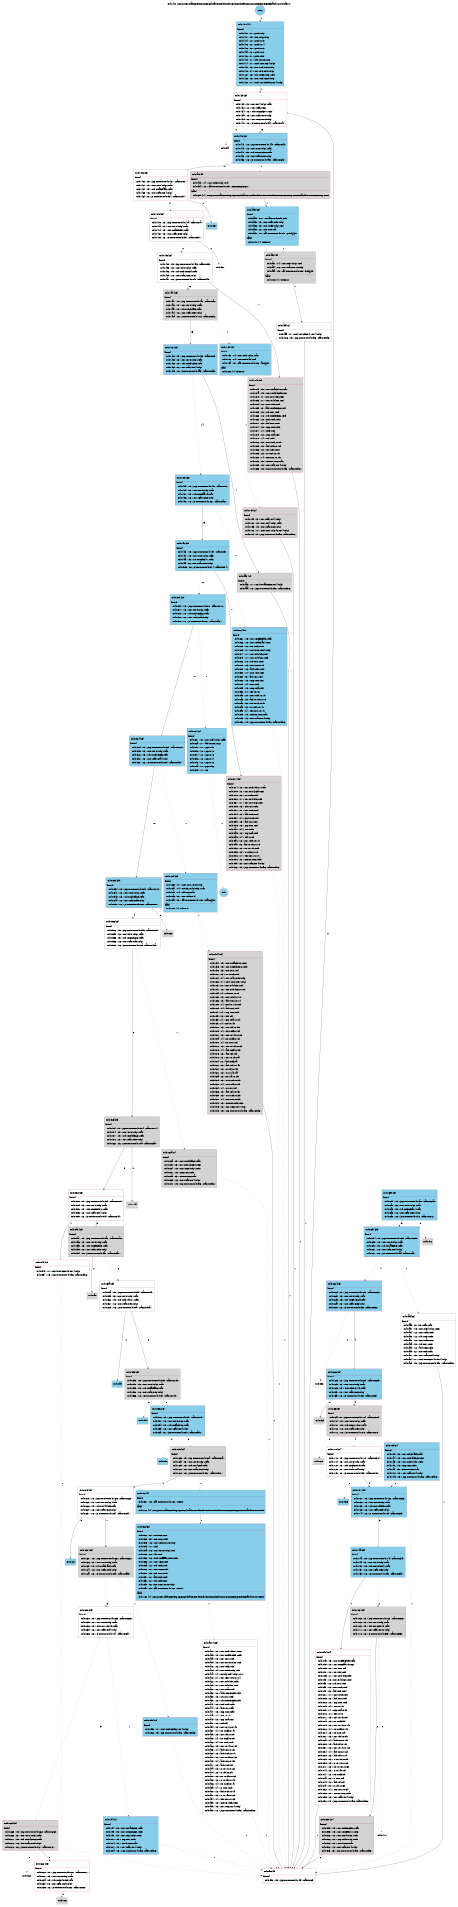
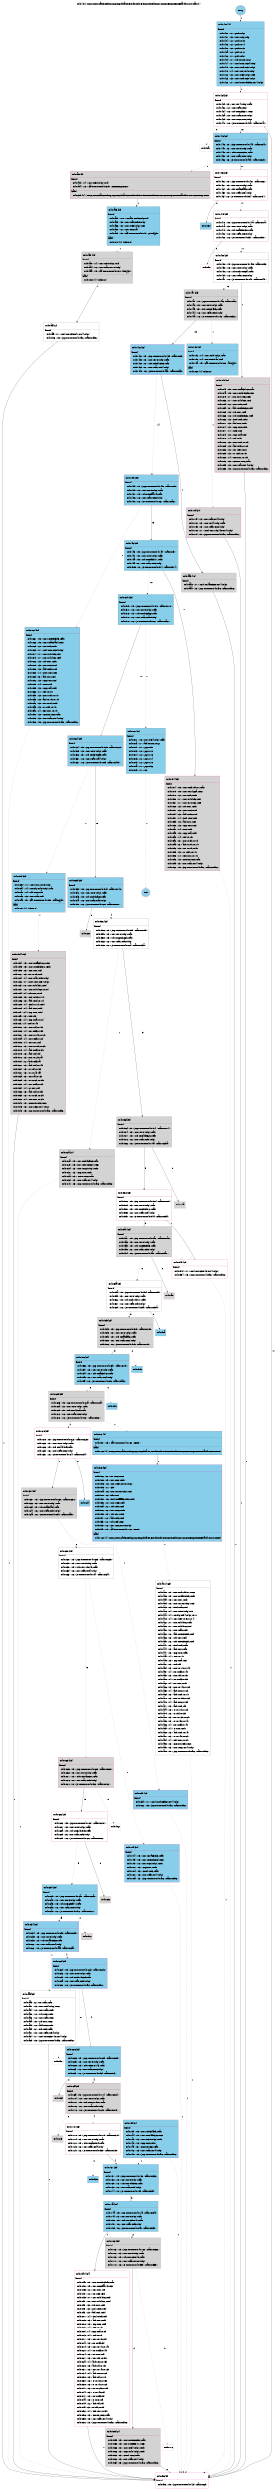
edge "0x401682 [25]" -> "0x40169b [25]": added, label "5"
